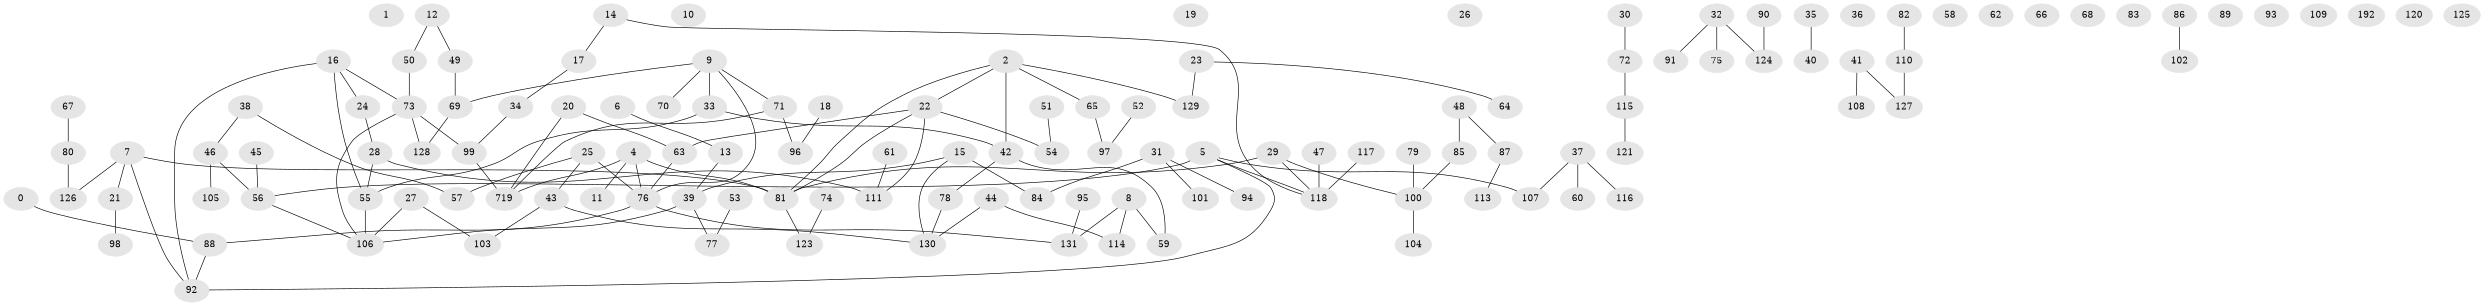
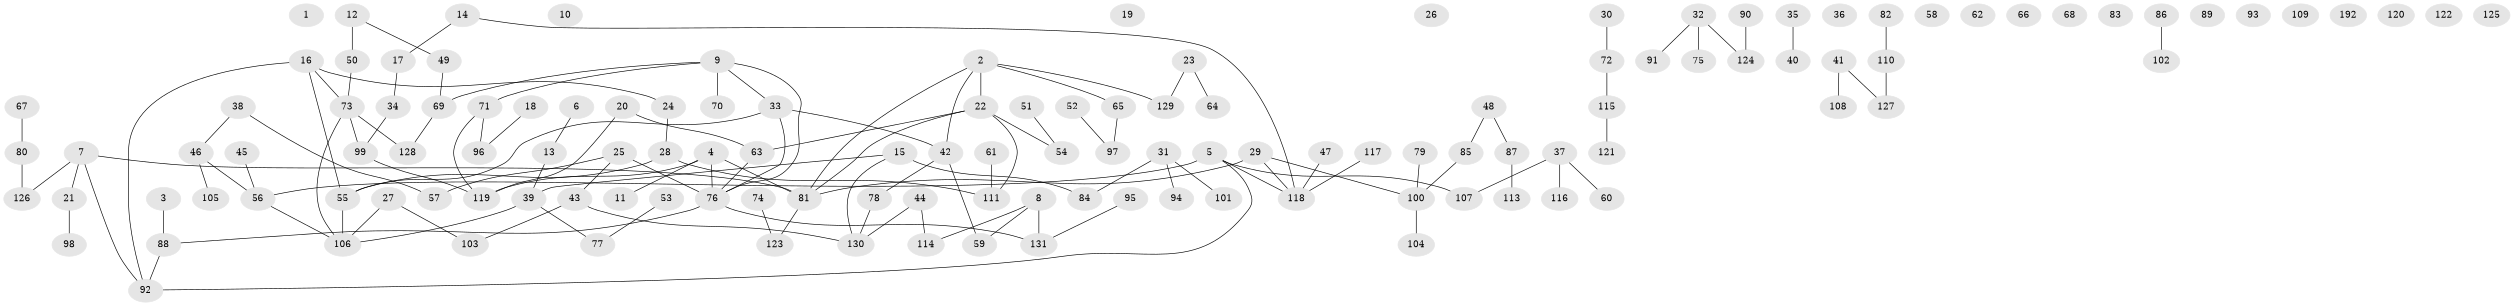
node "122": added
edge "33" -- "76": added
node "0": label "0" -> "3"
node "719": label "719" -> "119"
